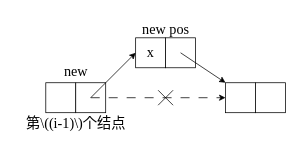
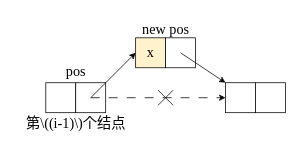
node "x": fillcolor #ffffff -> #fff2cc
node "new": label "new" -> "pos"
